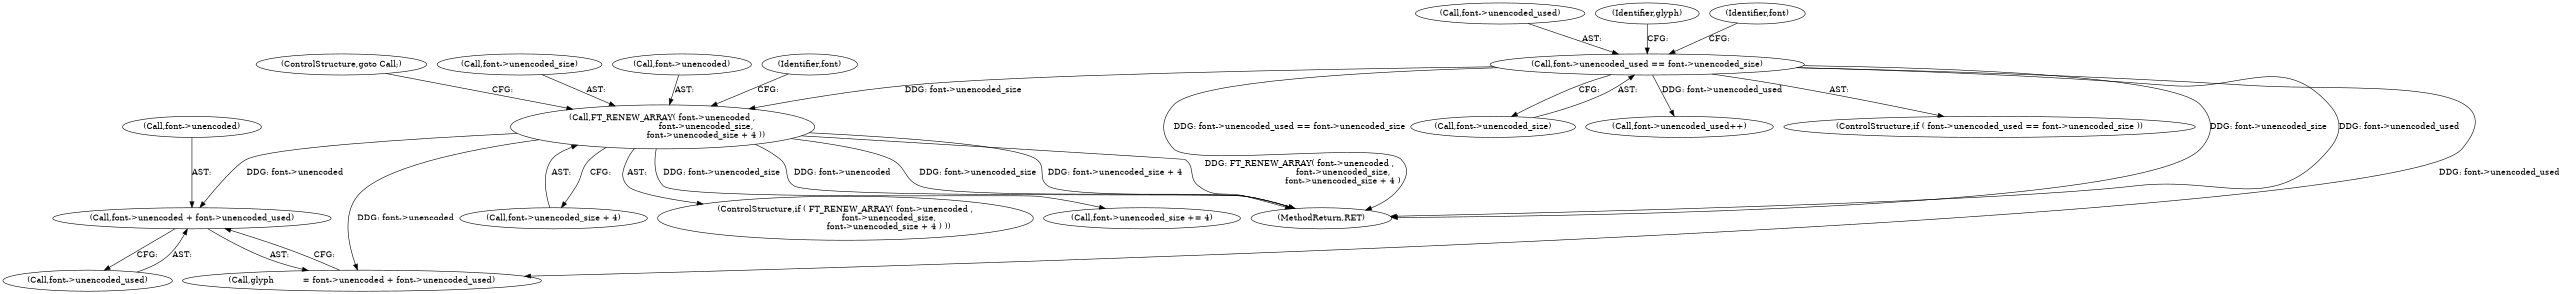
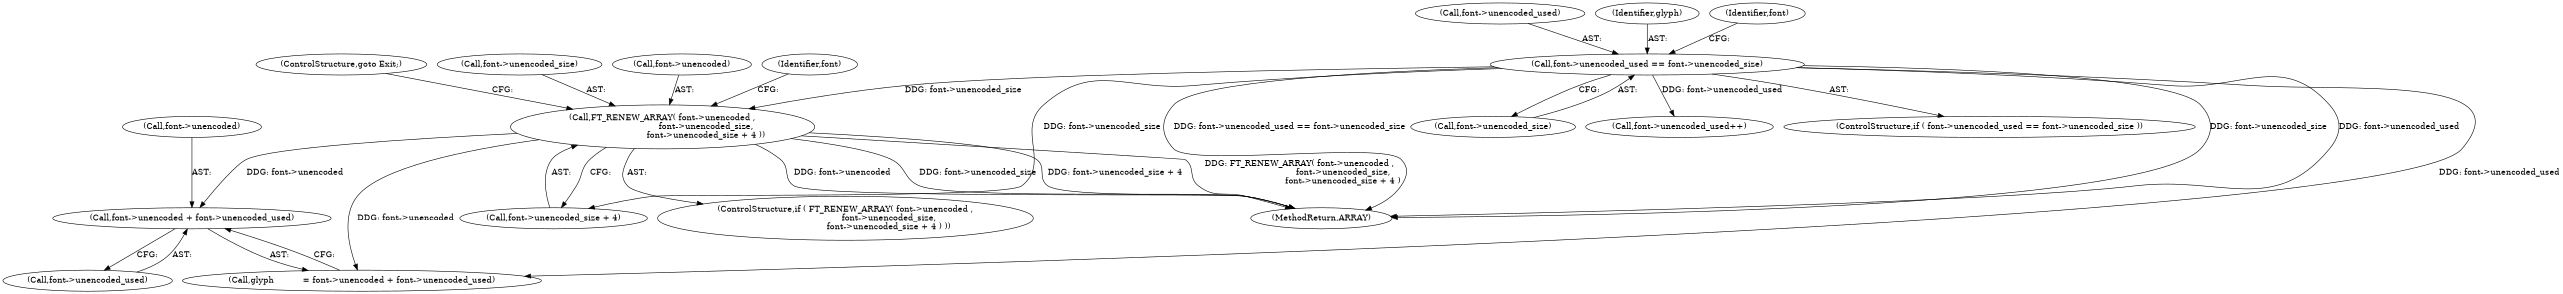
edge "(Identifier,glyph)" -> "(Call,font->unencoded_used == font->unencoded_size)": label "CFG: " -> "AST: "
node "(ControlStructure,goto Call;)": label "(ControlStructure,goto Call;)" -> "(ControlStructure,goto Exit;)"
edge "(Call,font->unencoded_used == font->unencoded_size)" -> "(Call,font->unencoded_size + 4)": added, label "DDG: font->unencoded_size"
node "(Call,font->unencoded_size += 4)": removed
node "(MethodReturn,RET)": label "(MethodReturn,RET)" -> "(MethodReturn,ARRAY)"
